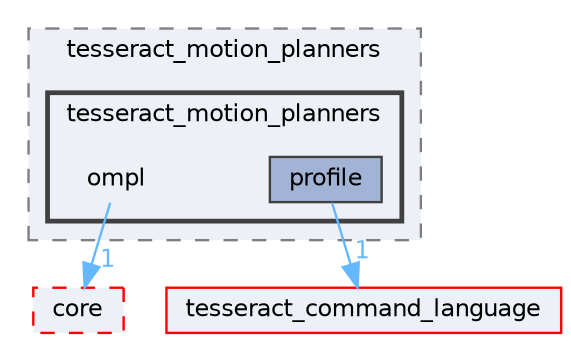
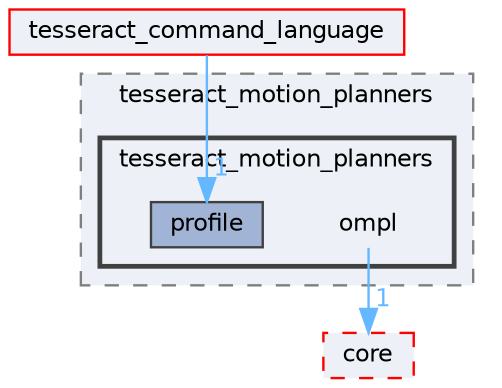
edge "profile" -> "tesseract_command_language": reversed
